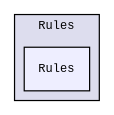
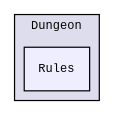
cluster "Rules": label "Rules" -> "Dungeon"
